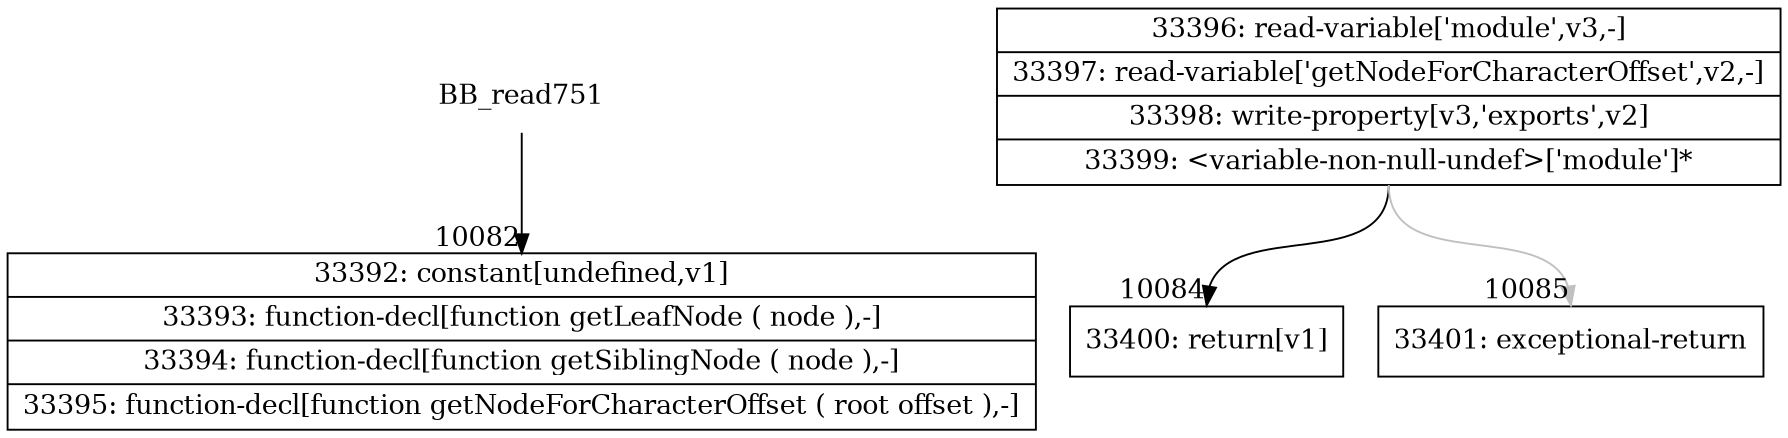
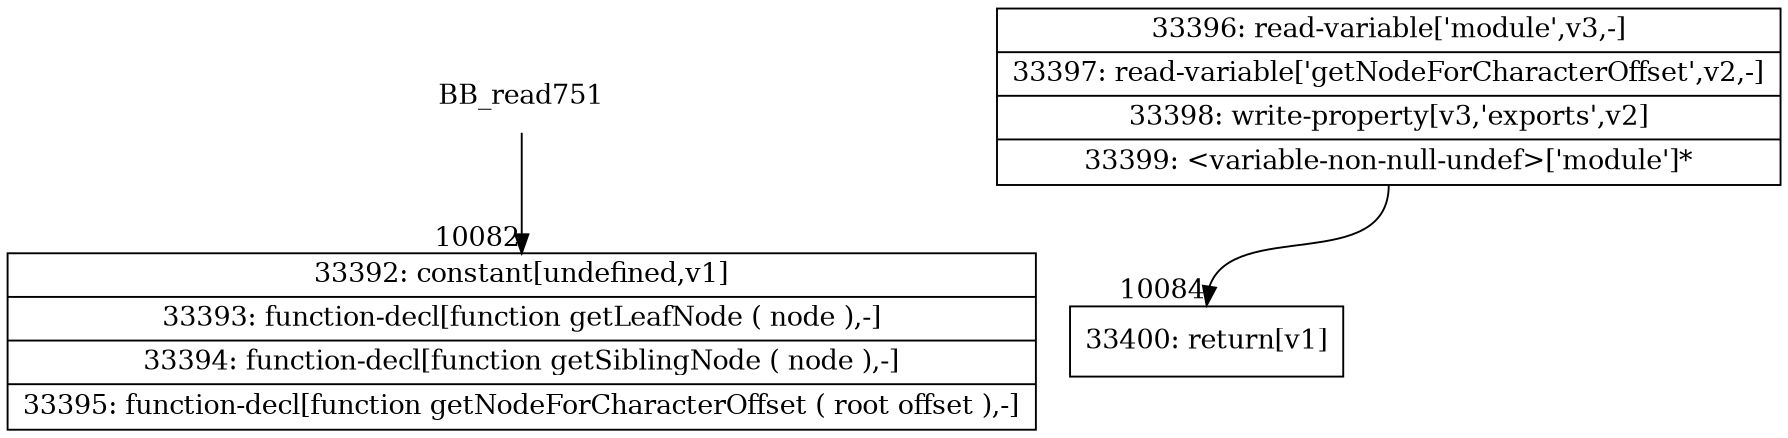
node "33401: exceptional-return": removed
